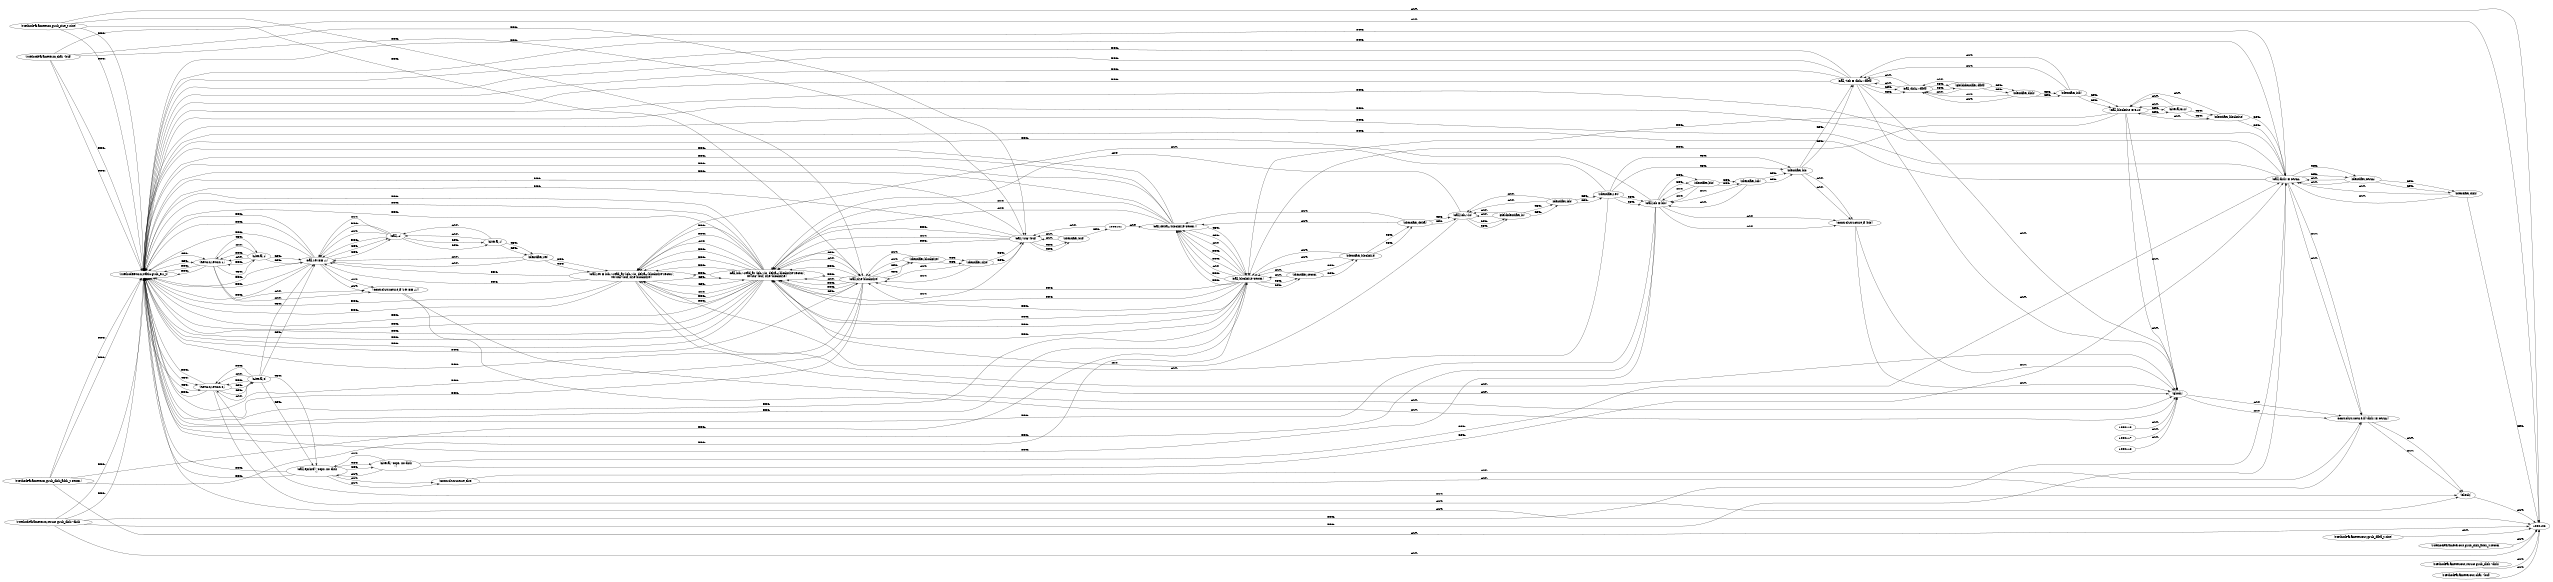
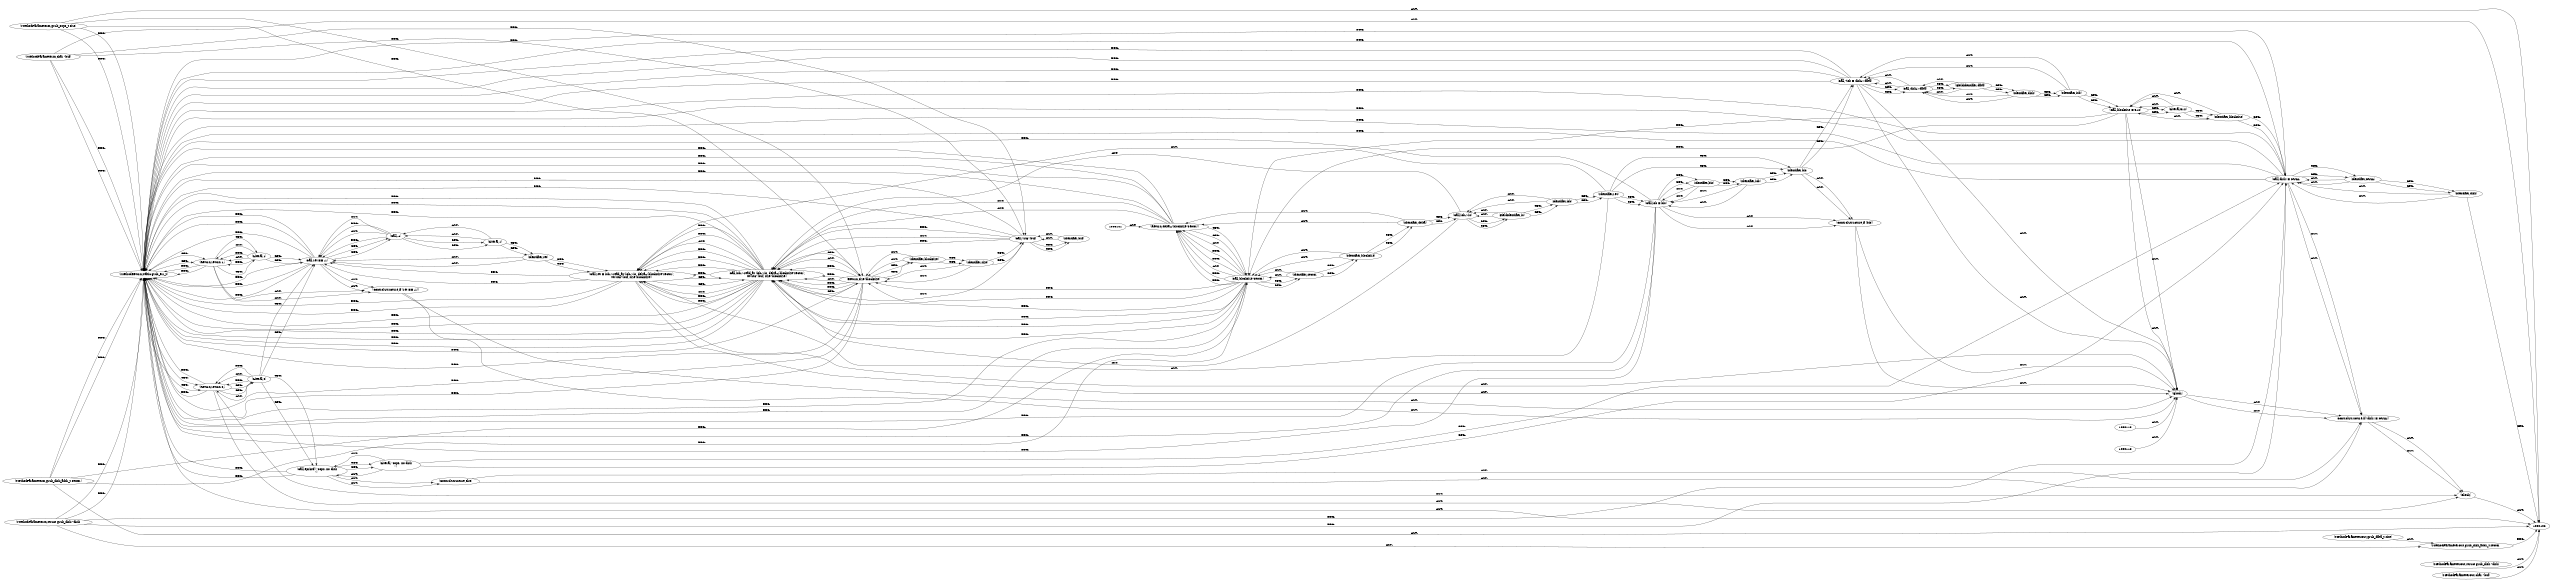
node "(MethodParameterIn,grub_size_t size)": label "(MethodParameterIn,grub_size_t size)" -> "(MethodParameterIn,grub_oops_t size)"
node "(Call,delta+(blocksize*sector))": label "(Call,delta+(blocksize*sector))" -> "(Return,delta+(blocksize*sector))"
edge "1000141" -> "(Call,(ut8*)buf)": removed, label "AST:"
edge "(Identifier,buf)" -> "1000141": removed, label "CFG:"
node "(Call,size*blocksize)": label "(Call,size*blocksize)" -> "(Return,size*blocksize)"
node "1000117": removed
edge "(MethodParameterOut,grub_data_t size)" -> "1000102": now "(MethodParameterOut,grub_data_t size)" -> "(MethodParameterOut,grub_disk_addr_t sector)"
edge "(MethodParameterOut,grub_disk_addr_t sector)" -> "1000102": label "AST: " -> "DDG: "
edge "(MethodParameterIn,struct grub_disk *disk)" -> "1000102": now "(MethodParameterIn,struct grub_disk *disk)" -> "(MethodParameterOut,grub_disk_addr_t sector)"
